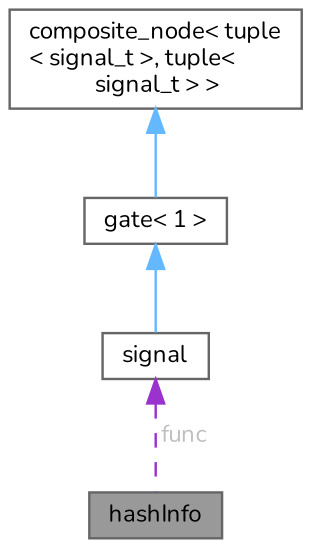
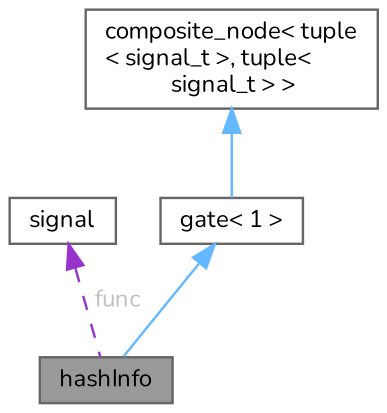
edge "signal" -> "gate< 1 >": now "hashInfo" -> "gate< 1 >"
